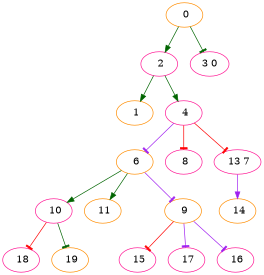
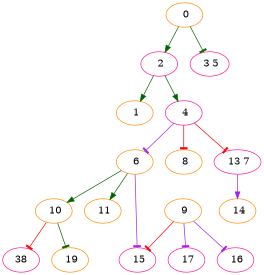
node "3 0": label "3 0" -> "3 5"
node "8": color deeppink -> darkorange
edge "6" -> "9": now "6" -> "15"
node "10": color deeppink -> darkorange
node "18": label "18" -> "38"
